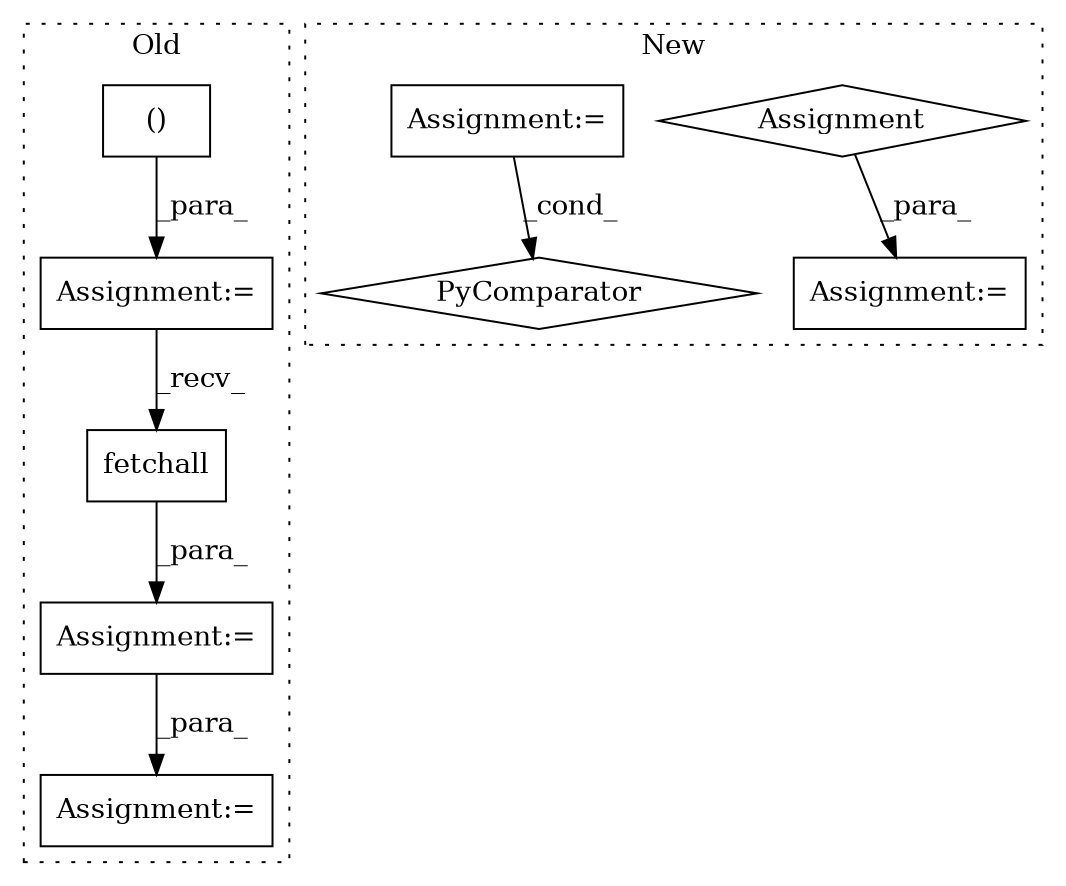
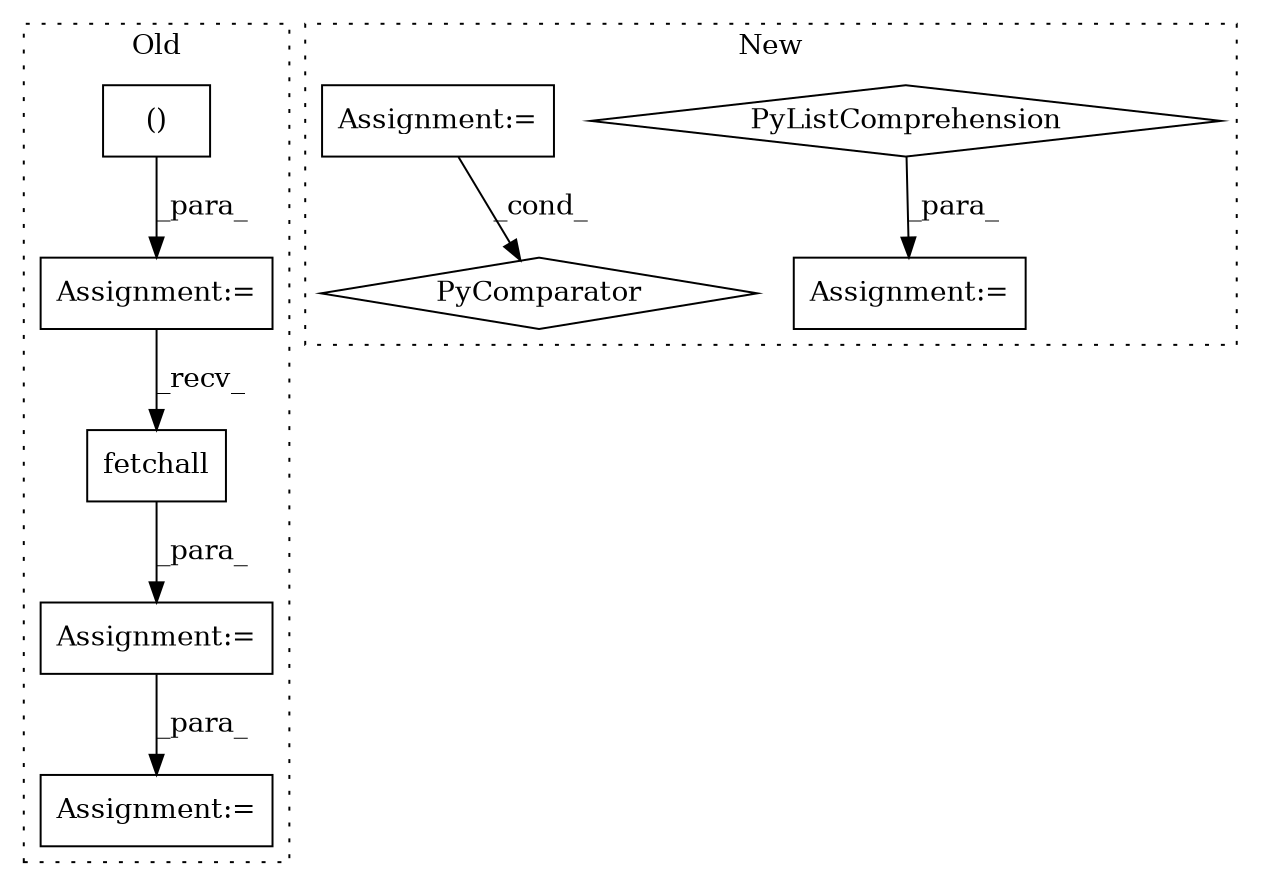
node "Assignment": label "Assignment" -> "PyListComprehension"
